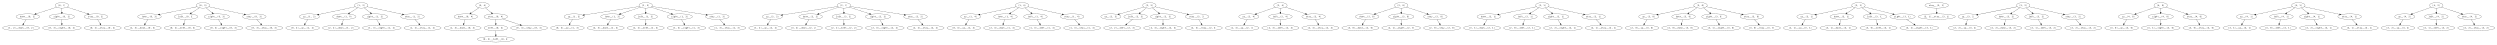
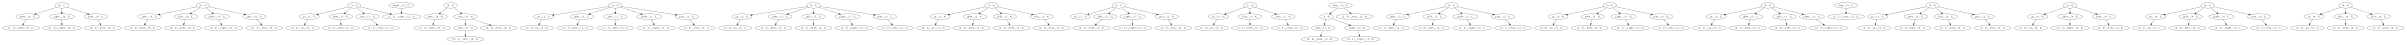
edge "(1, 2)" -> "right__(1, 2)": now "(1, 2)" -> "(1, 3)__right__(1, 2)"
edge "(2, 0)" -> "stay__(2, 0)": reversed
